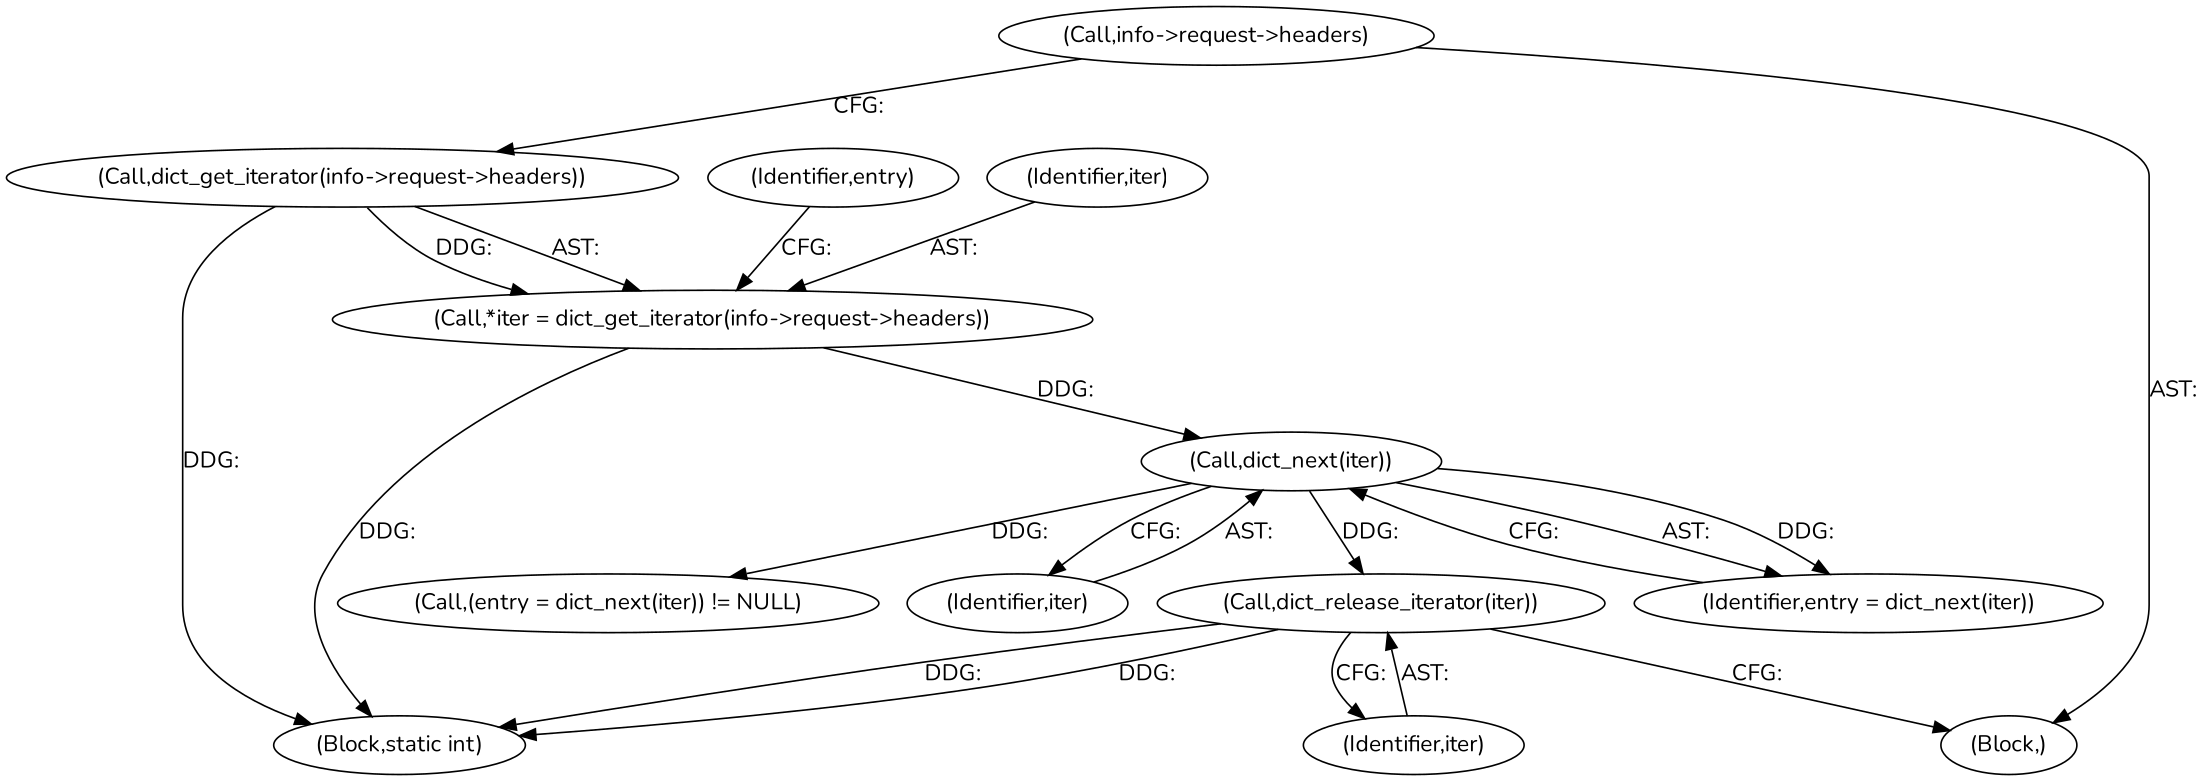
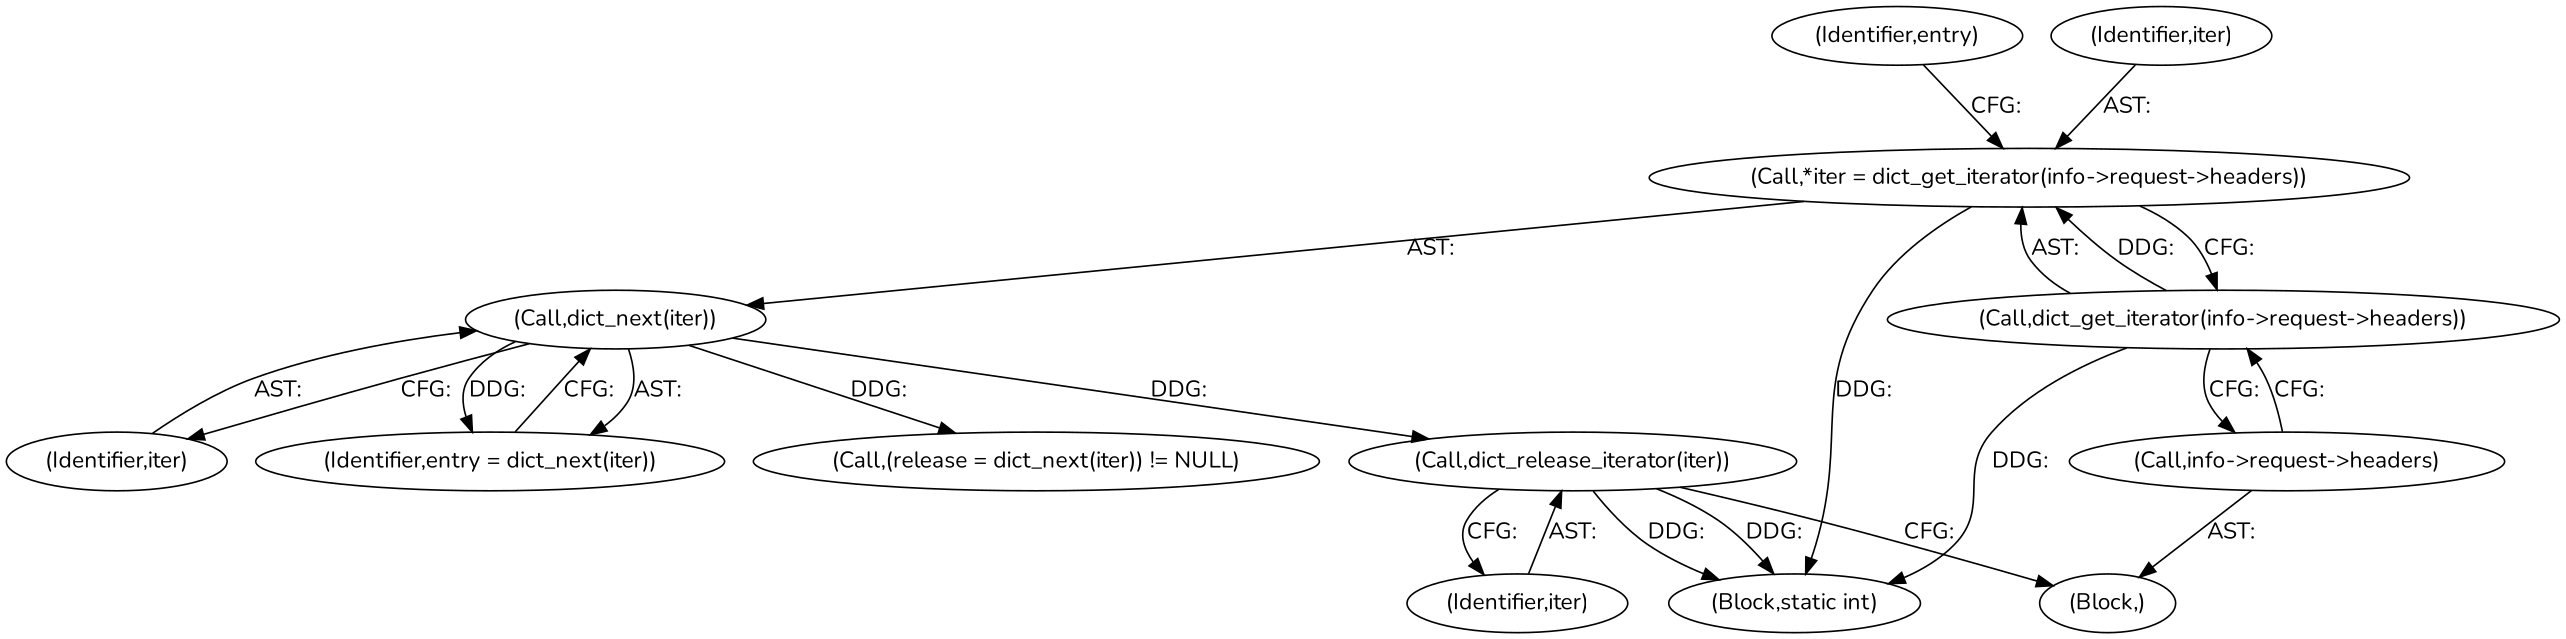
edge "(Call,*iter = dict_get_iterator(info->request->headers))" -> "(Call,dict_get_iterator(info->request->headers))": added, label "CFG:"
edge "(Call,dict_get_iterator(info->request->headers))" -> "(Call,info->request->headers)": added, label "CFG:"
edge "(Call,*iter = dict_get_iterator(info->request->headers))" -> "(Call,dict_next(iter))": label "DDG: " -> "AST: "
node "(Call,(entry = dict_next(iter)) != NULL)": label "(Call,(entry = dict_next(iter)) != NULL)" -> "(Call,(release = dict_next(iter)) != NULL)"
